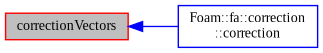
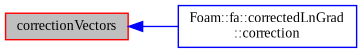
node "Foam::fa::correction ::correction": label "Foam::fa::correction ::correction" -> "Foam::fa::correctedLnGrad ::correction"
